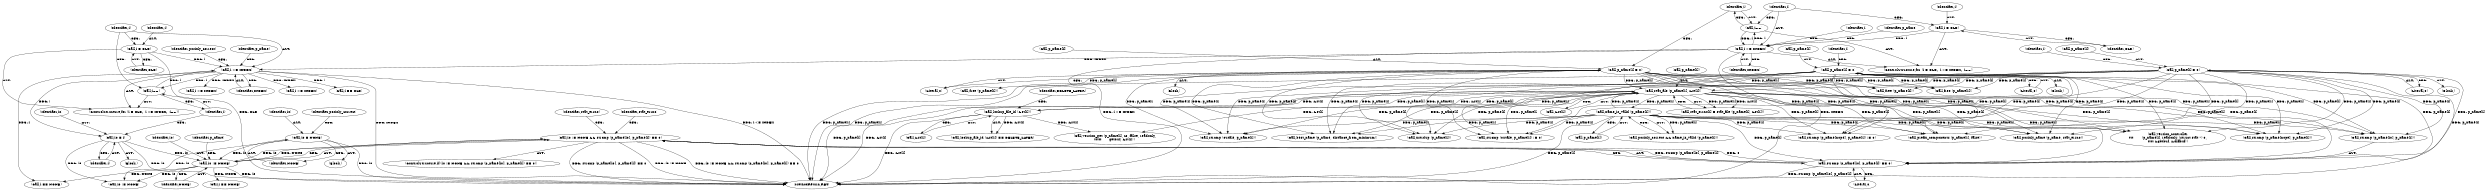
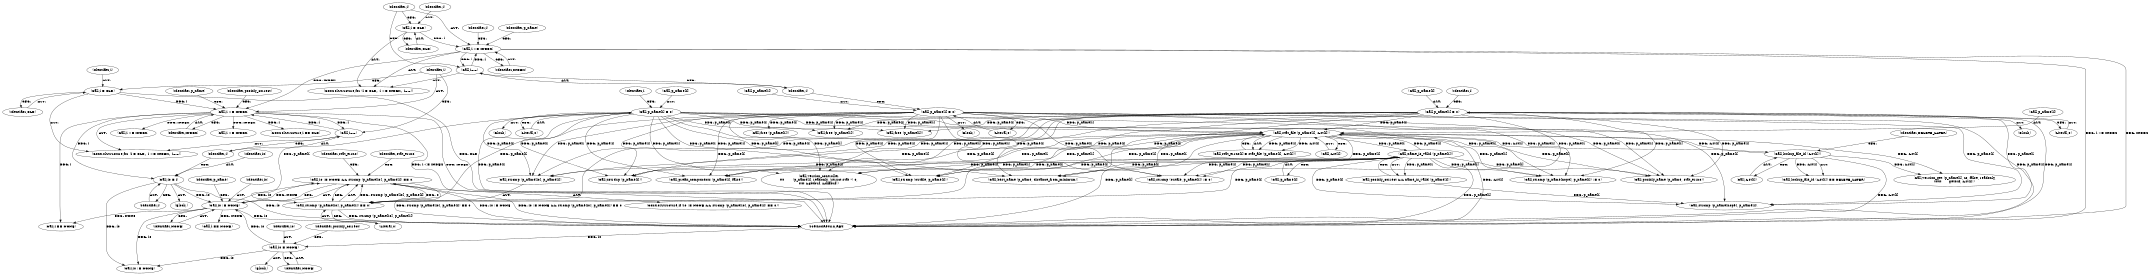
node "(Call,i == OLD)": label "(Call,i == OLD)" -> "(ControlStructure,i == OLD)"
edge "(Call,stat_file (p_name[i], &st[i]))" -> "(Call,strcmp (p_name[nope], p_name[i]))": now "(Call,posixly_correct && name_is_valid (p_name[i]))" -> "(Call,strcmp (p_name[nope], p_name[i]))"
edge "(Call,i0 = NONE)" -> "(MethodReturn,RET)": reversed
